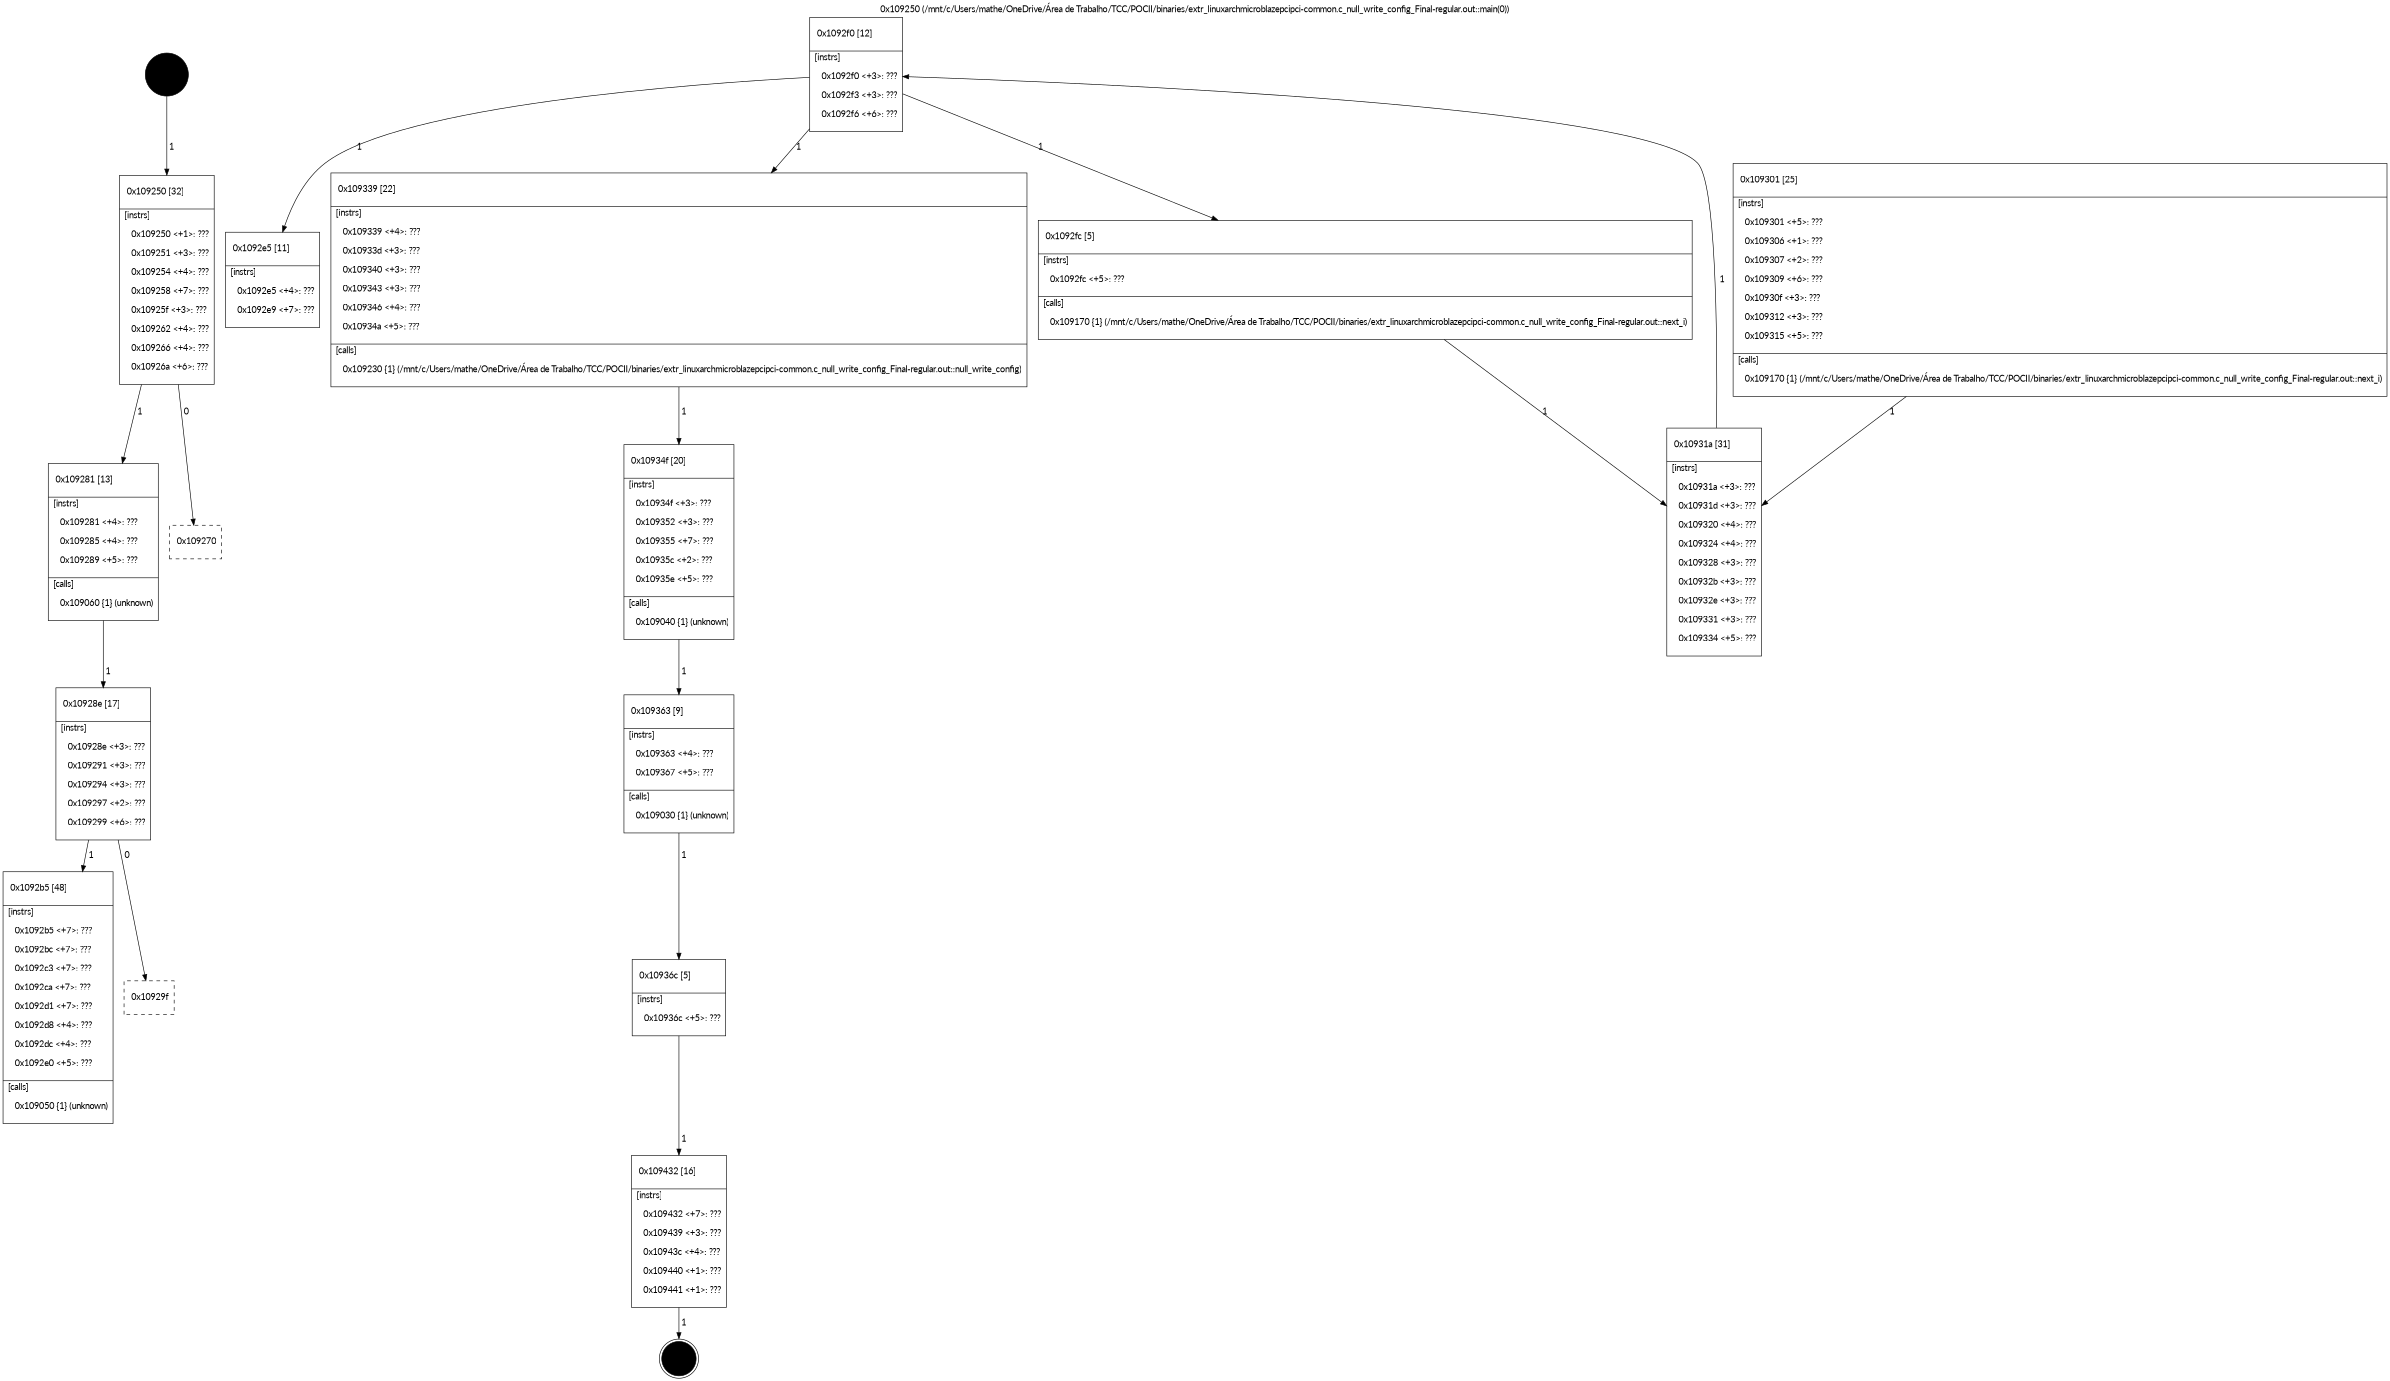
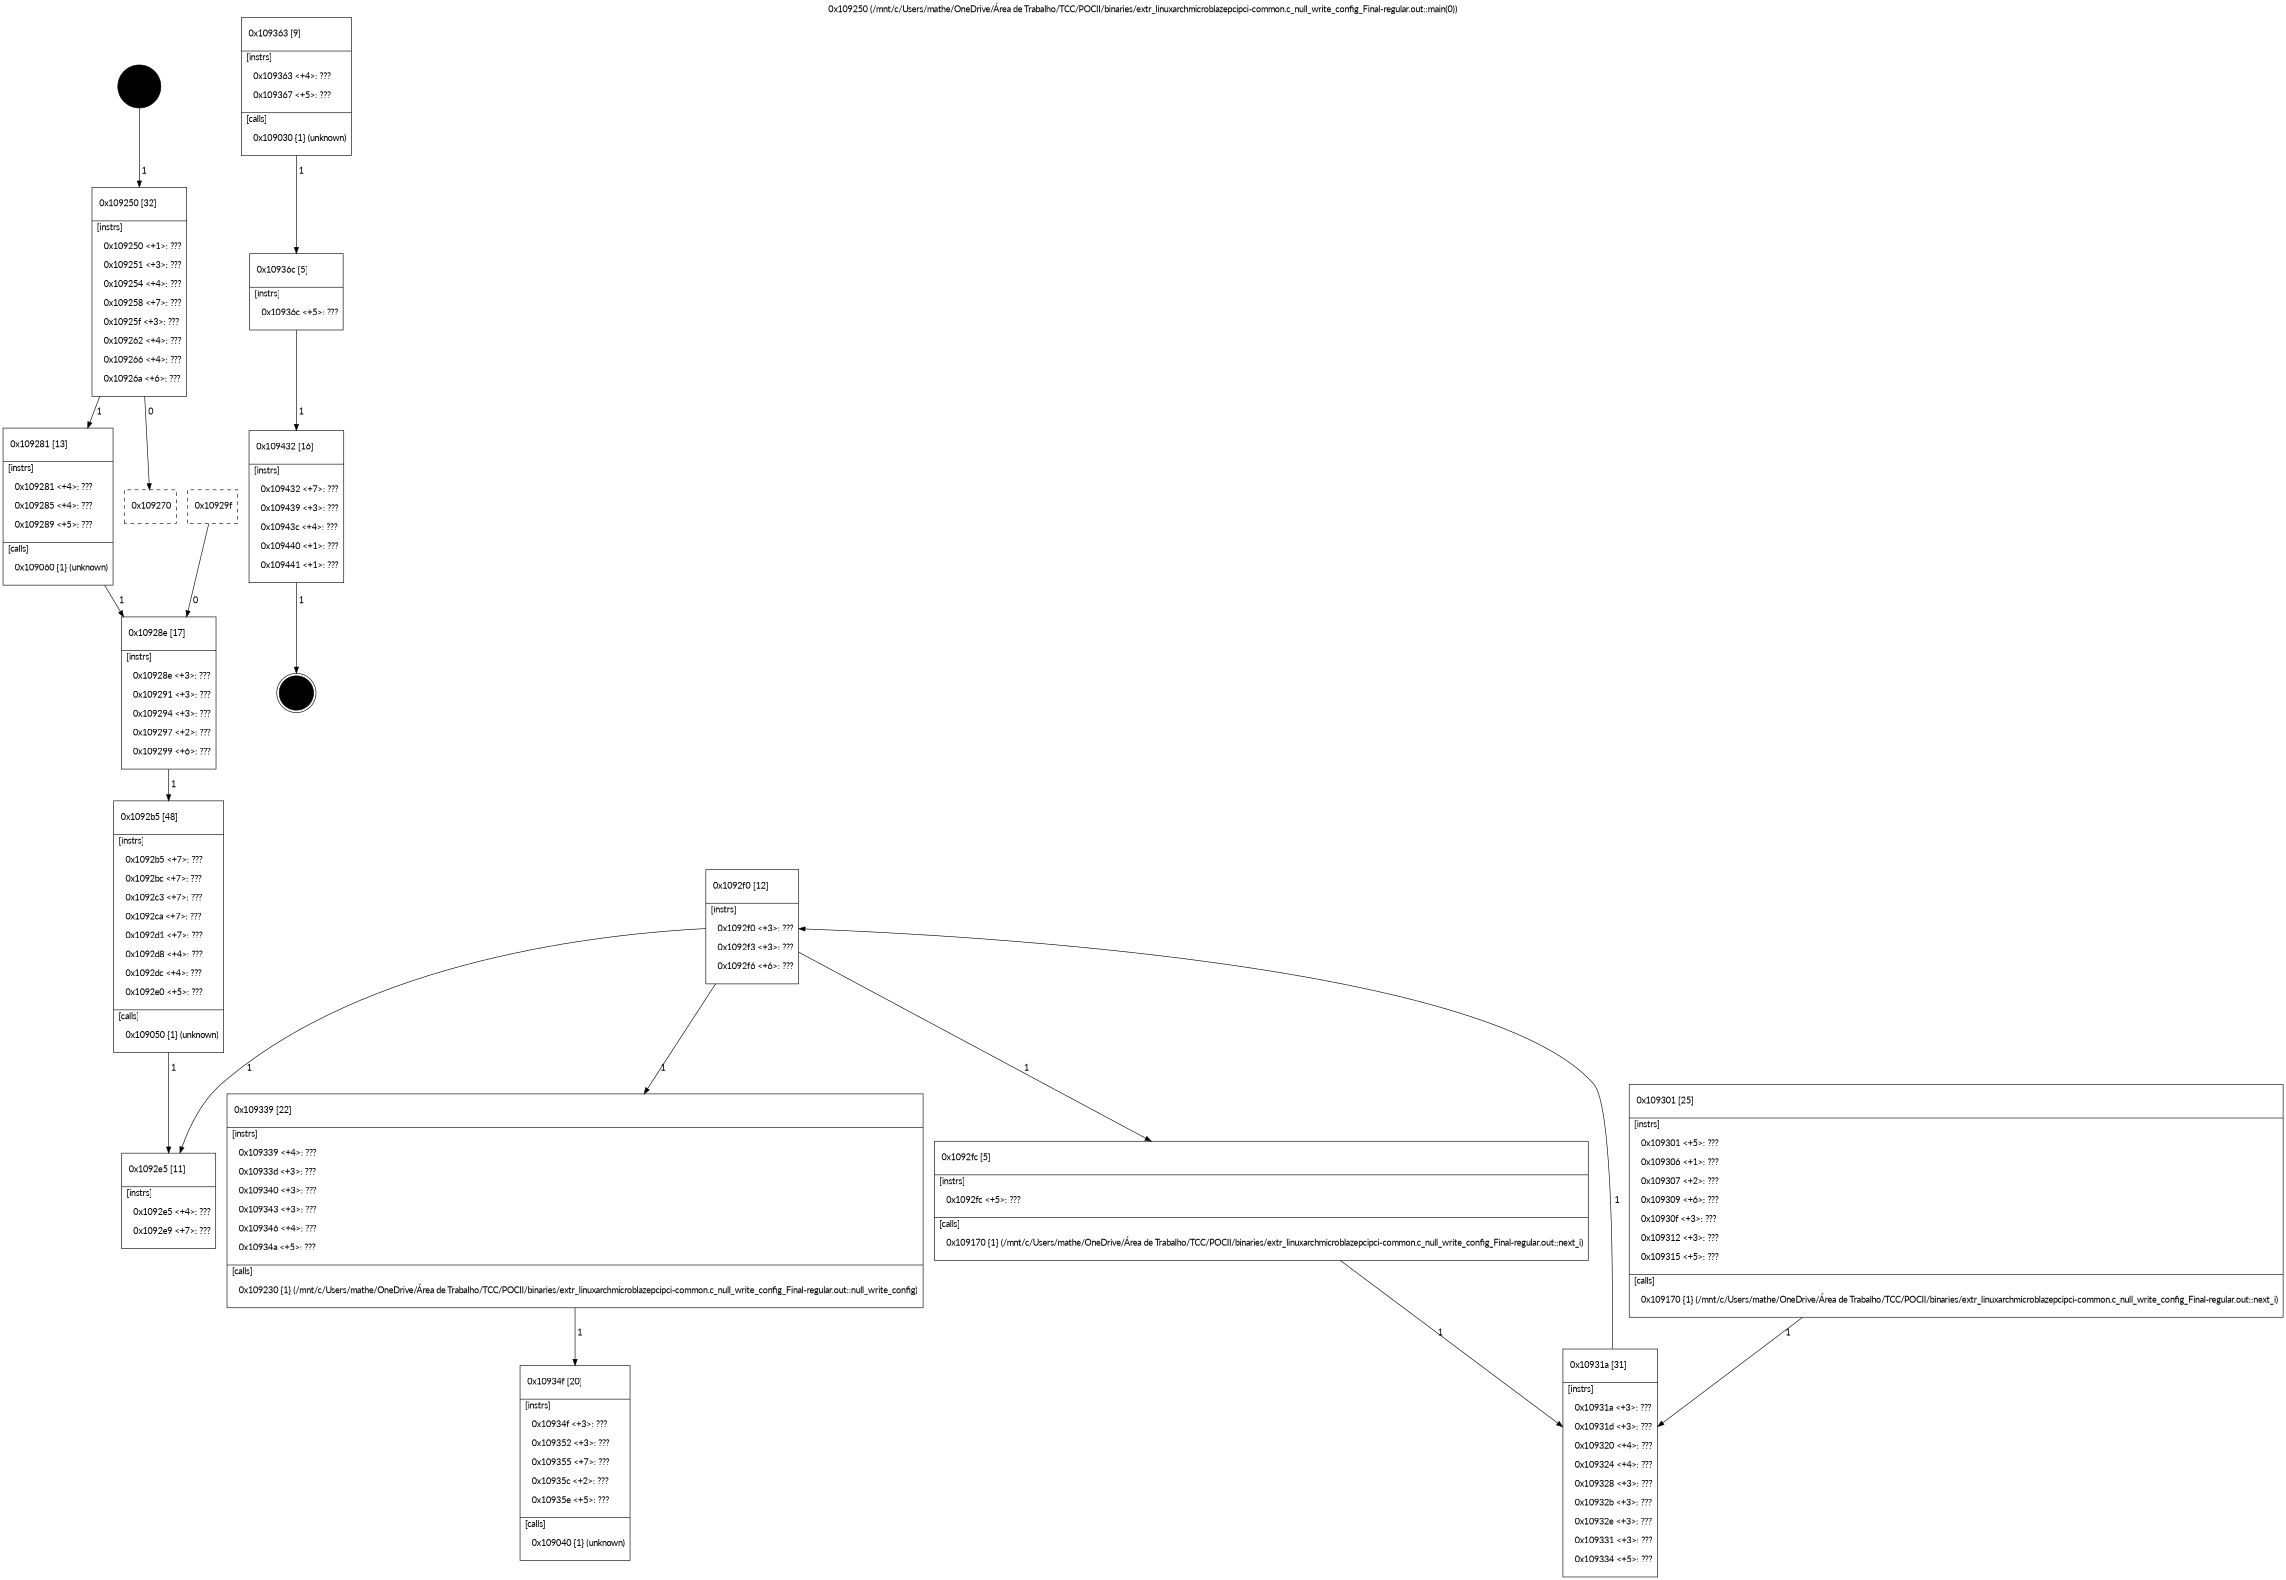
edge "0x10934f [20]" -> "0x109363 [9]": removed, label "1"
edge "0x10928e [17]" -> "0x10929f": reversed
edge "0x1092b5 [48]" -> "0x1092e5 [11]": added, label "1"
